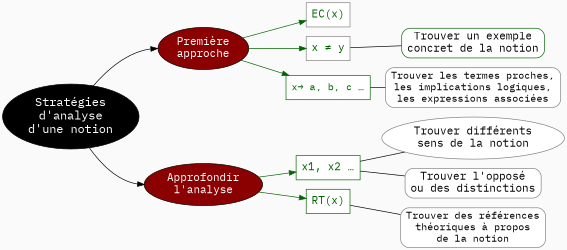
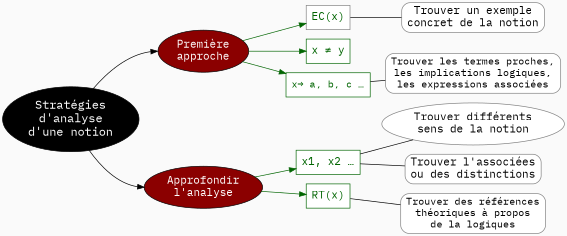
node "Trouver un exemple concret de la notion": color darkgreen -> grey50
edge "Trouver un exemple concret de la notion" -- "x ≠ y": now "Trouver un exemple concret de la notion" -- "EC(x)"
node "x ≠ y": color grey50 -> darkgreen
node "Trouver l'opposé ou des distinctions": label "Trouver l'opposé ou des distinctions" -> "Trouver l'associées ou des distinctions"
node "Trouver des références théoriques à propos de la notion": label "Trouver des références théoriques à propos de la notion" -> "Trouver des références théoriques à propos de la logiques"
